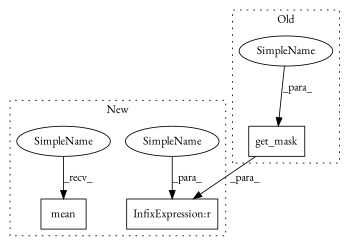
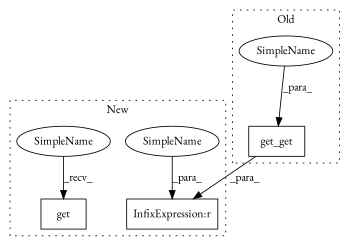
node "get_mask": label "get_mask" -> "get_get"
node "mean": label "mean" -> "get"
